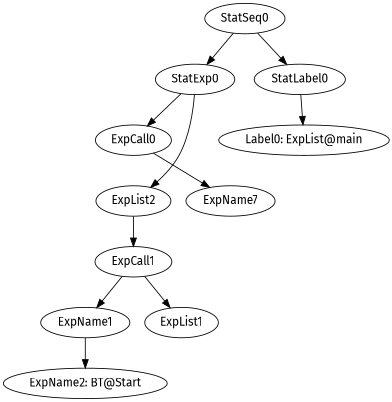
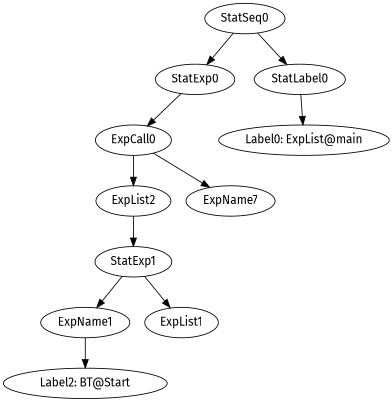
edge "StatExp0" -> "ExpList2": now "ExpCall0" -> "ExpList2"
node "ExpCall1": label "ExpCall1" -> "StatExp1"
node "ExpName2: BT@Start": label "ExpName2: BT@Start" -> "Label2: BT@Start"
